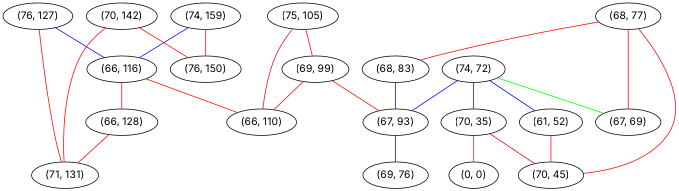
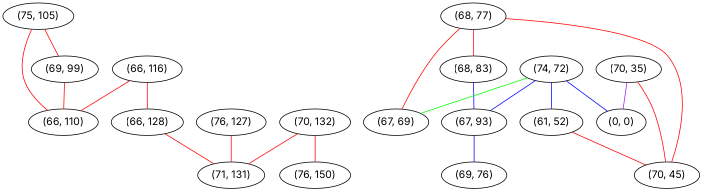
node "(70, 142)": label "(70, 142)" -> "(70, 132)"
node "(74, 159)": removed
edge "(76, 127)" -- "(66, 116)": removed
edge "(69, 99)" -- "(67, 93)": removed
edge "(74, 72)" -- "(70, 35)": now "(74, 72)" -- "(0, 0)"
